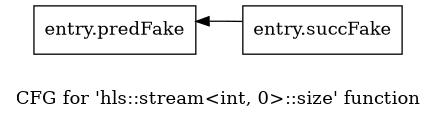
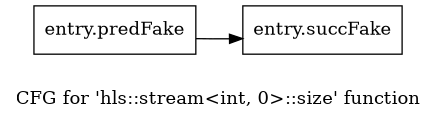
edge "entry.succFake" -> "entry.predFake": reversed
